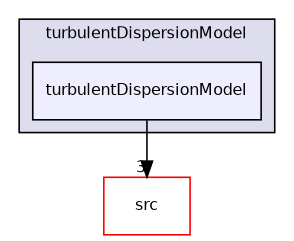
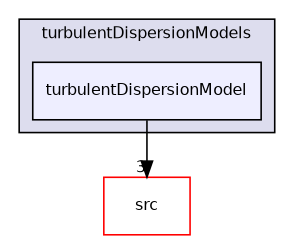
cluster "turbulentDispersionModel": label "turbulentDispersionModel" -> "turbulentDispersionModels"
